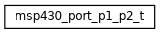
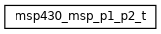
node "msp430_port_p1_p2_t": label "msp430_port_p1_p2_t" -> "msp430_msp_p1_p2_t"
